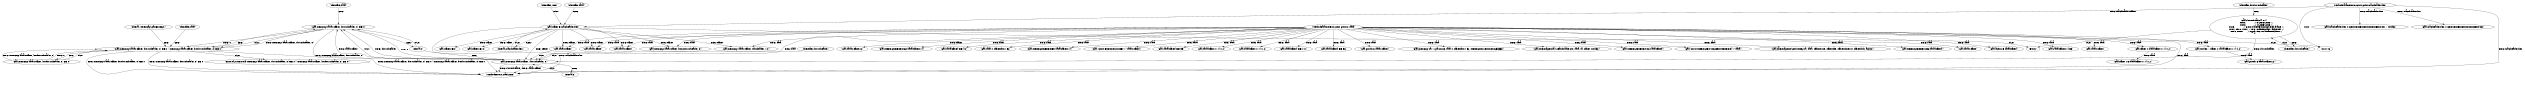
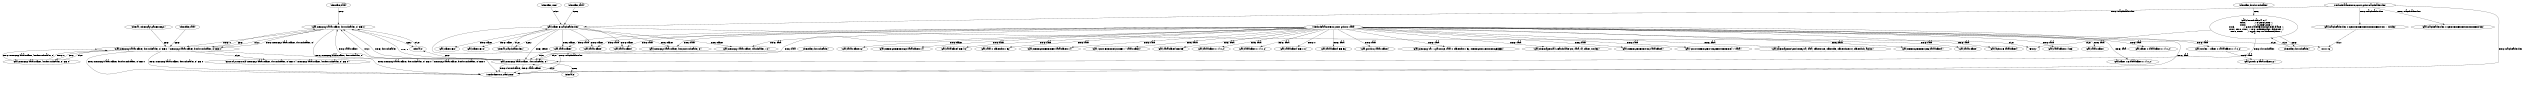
edge "(MethodParameterIn,const guint mac_header_len)" -> "(Call,offset = mac_header_len)": label "DDG: mac_header_offset" -> "DDG: mac_header_len"
edge "(MethodParameterIn,const guint mac_header_len)" -> "1000146": now "(Call,mac_header_len + GROUP_KEY_PAYLOAD_LEN_MIN > tot_len)" -> "1000146"
edge "(MethodParameterIn,const guint8 *data)" -> "(Call,data[offset] == 101)": label "DDG: data" -> "DDG: 0"
edge "(Call,offset + data[offset + 1] + 2)" -> "(Call,offset += data[offset + 1] + 2)": now "(MethodParameterIn,const guint8 *data)" -> "(Call,offset += data[offset + 1] + 2)"
edge "(Literal,0)" -> "(Call,memcmp(data+offset, dot1x_header, 8))": reversed
